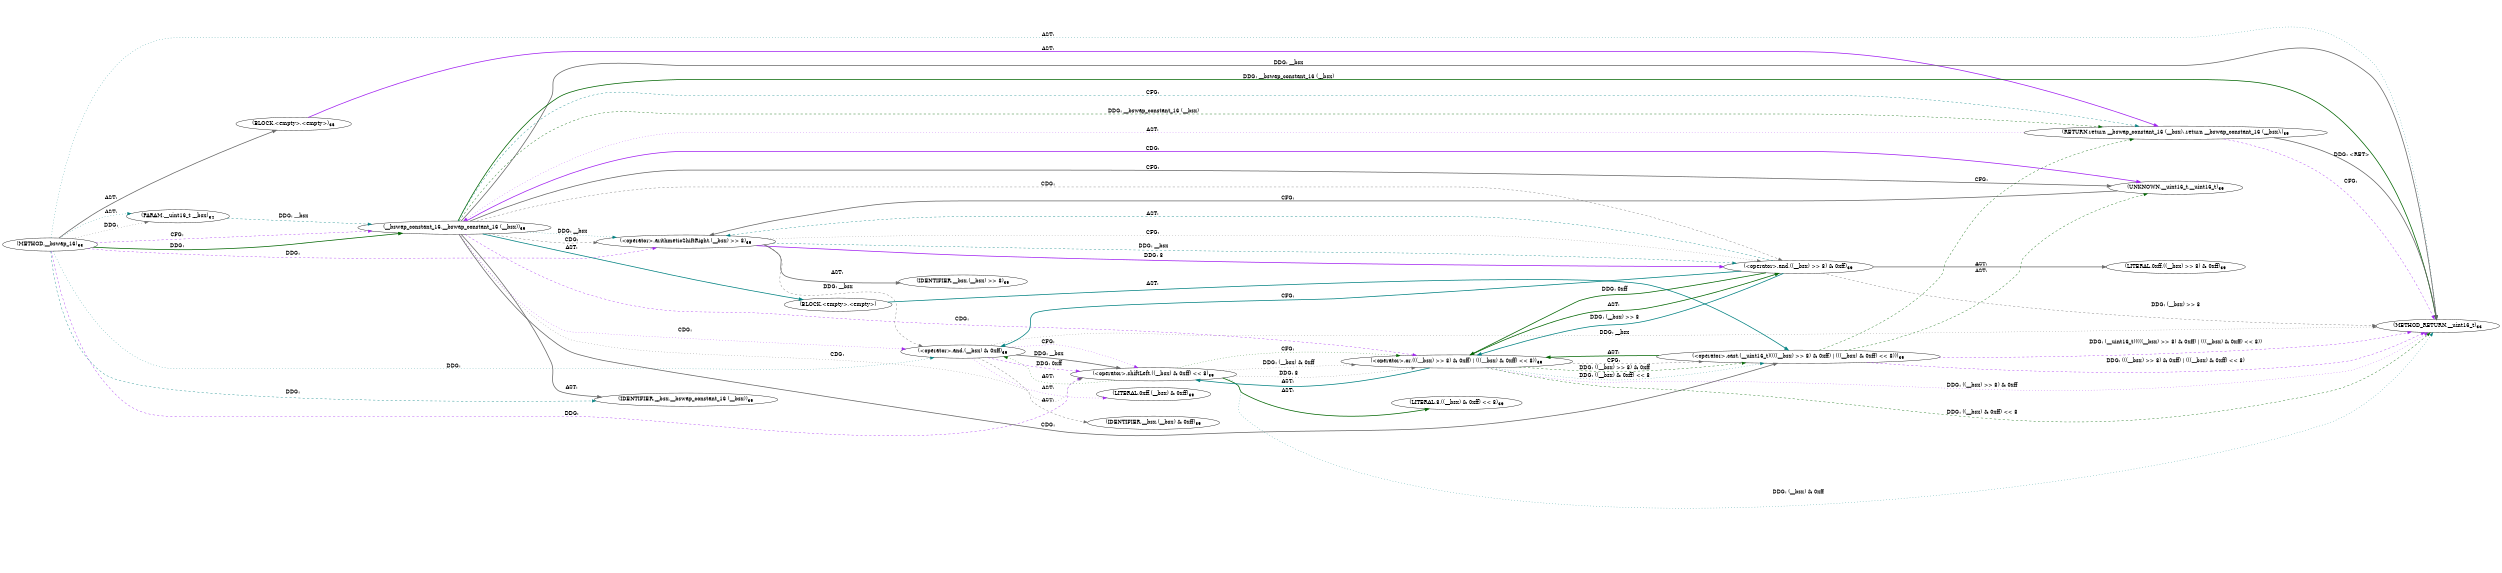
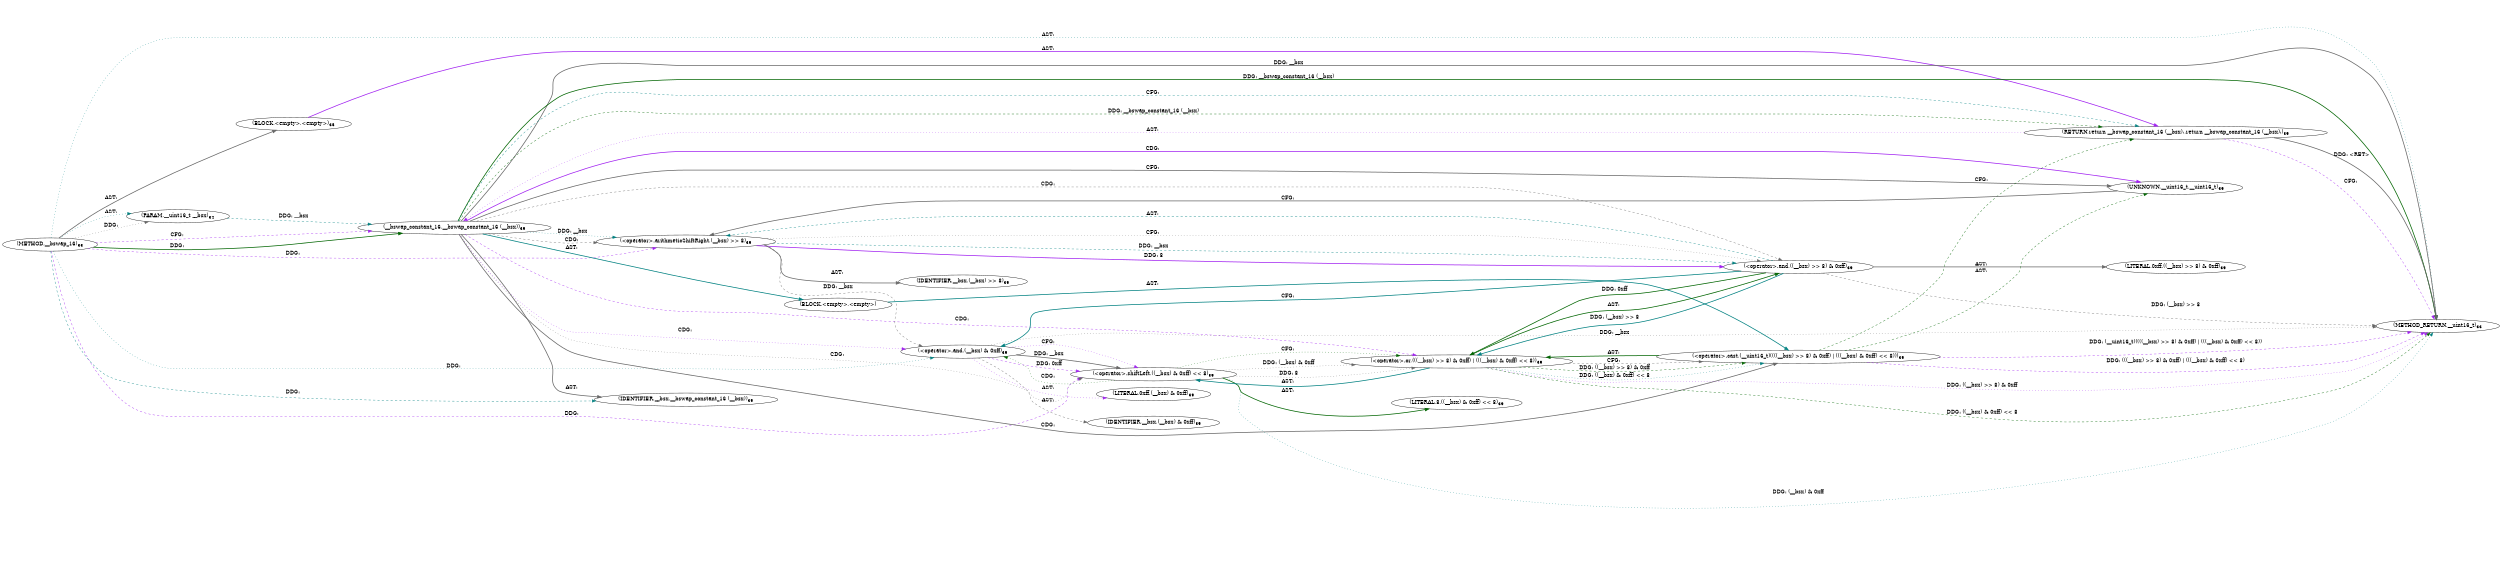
edge "(<operator>.shiftLeft,((__bsx) & 0xff) << 8)" -> "(<operator>.and,(__bsx) & 0xff)": label "AST: " -> "CDG: "
